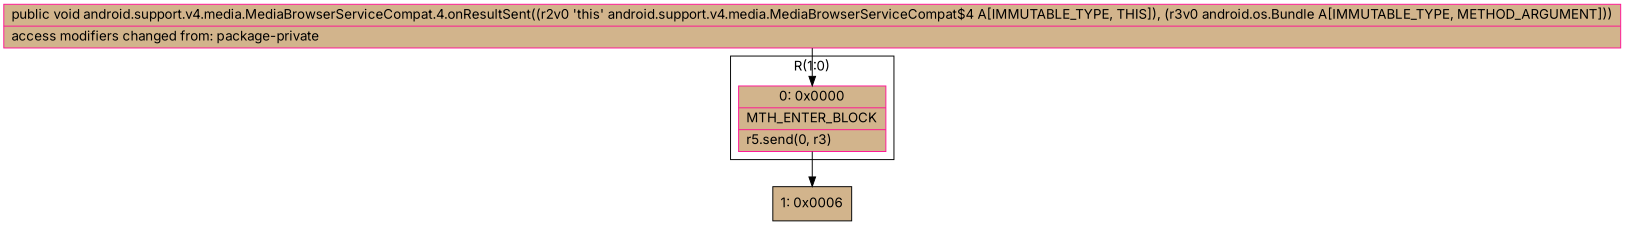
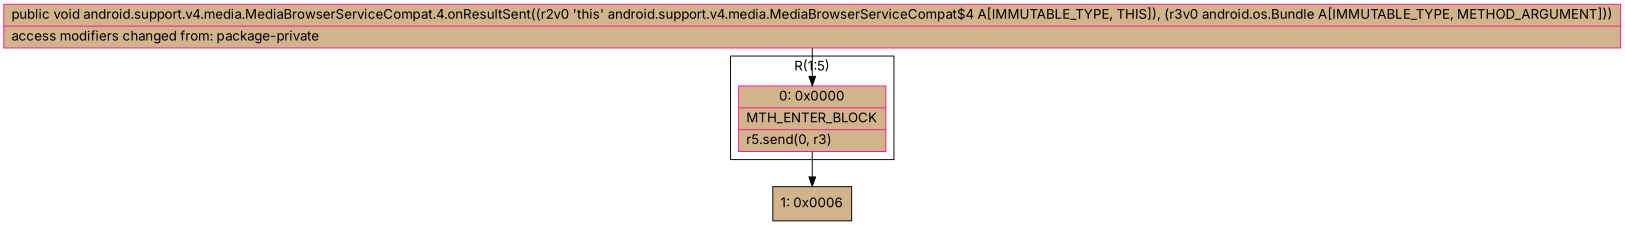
cluster "R(1:0)": label "R(1:0)" -> "R(1:5)"
